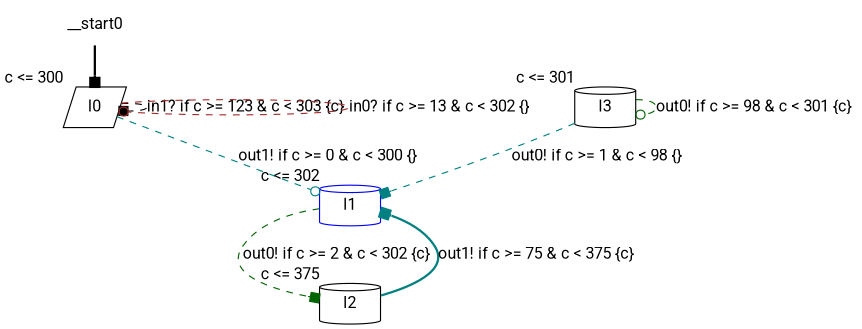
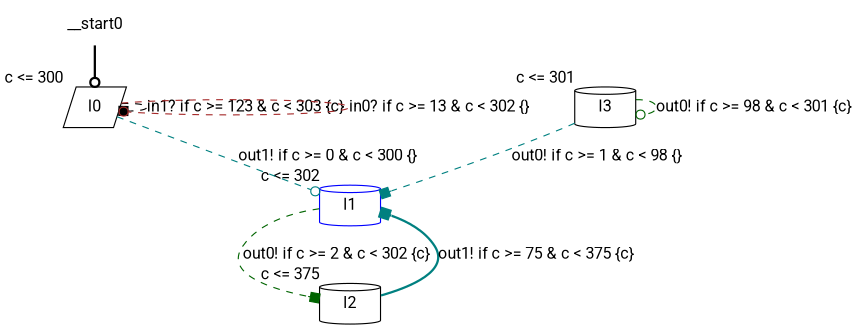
edge "__start0" -> "l0 c <= 300": arrowhead box -> odot
